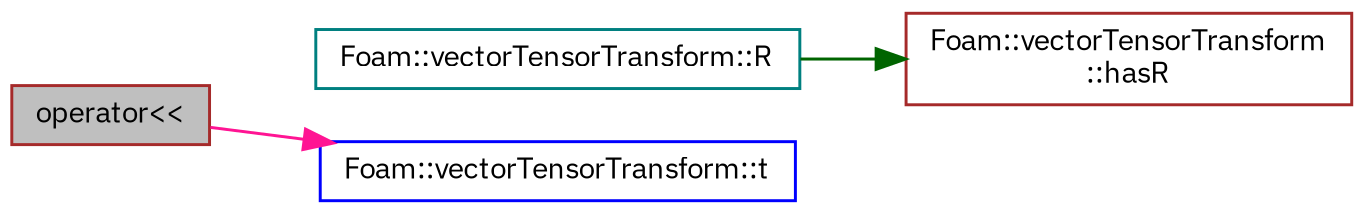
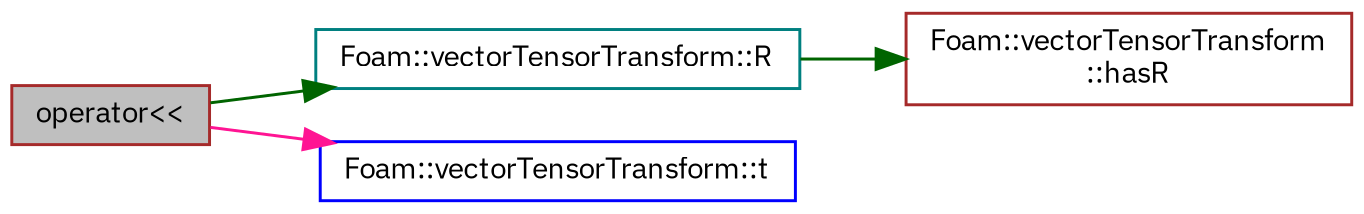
edge "operator<<" -> "Foam::vectorTensorTransform::R": added
